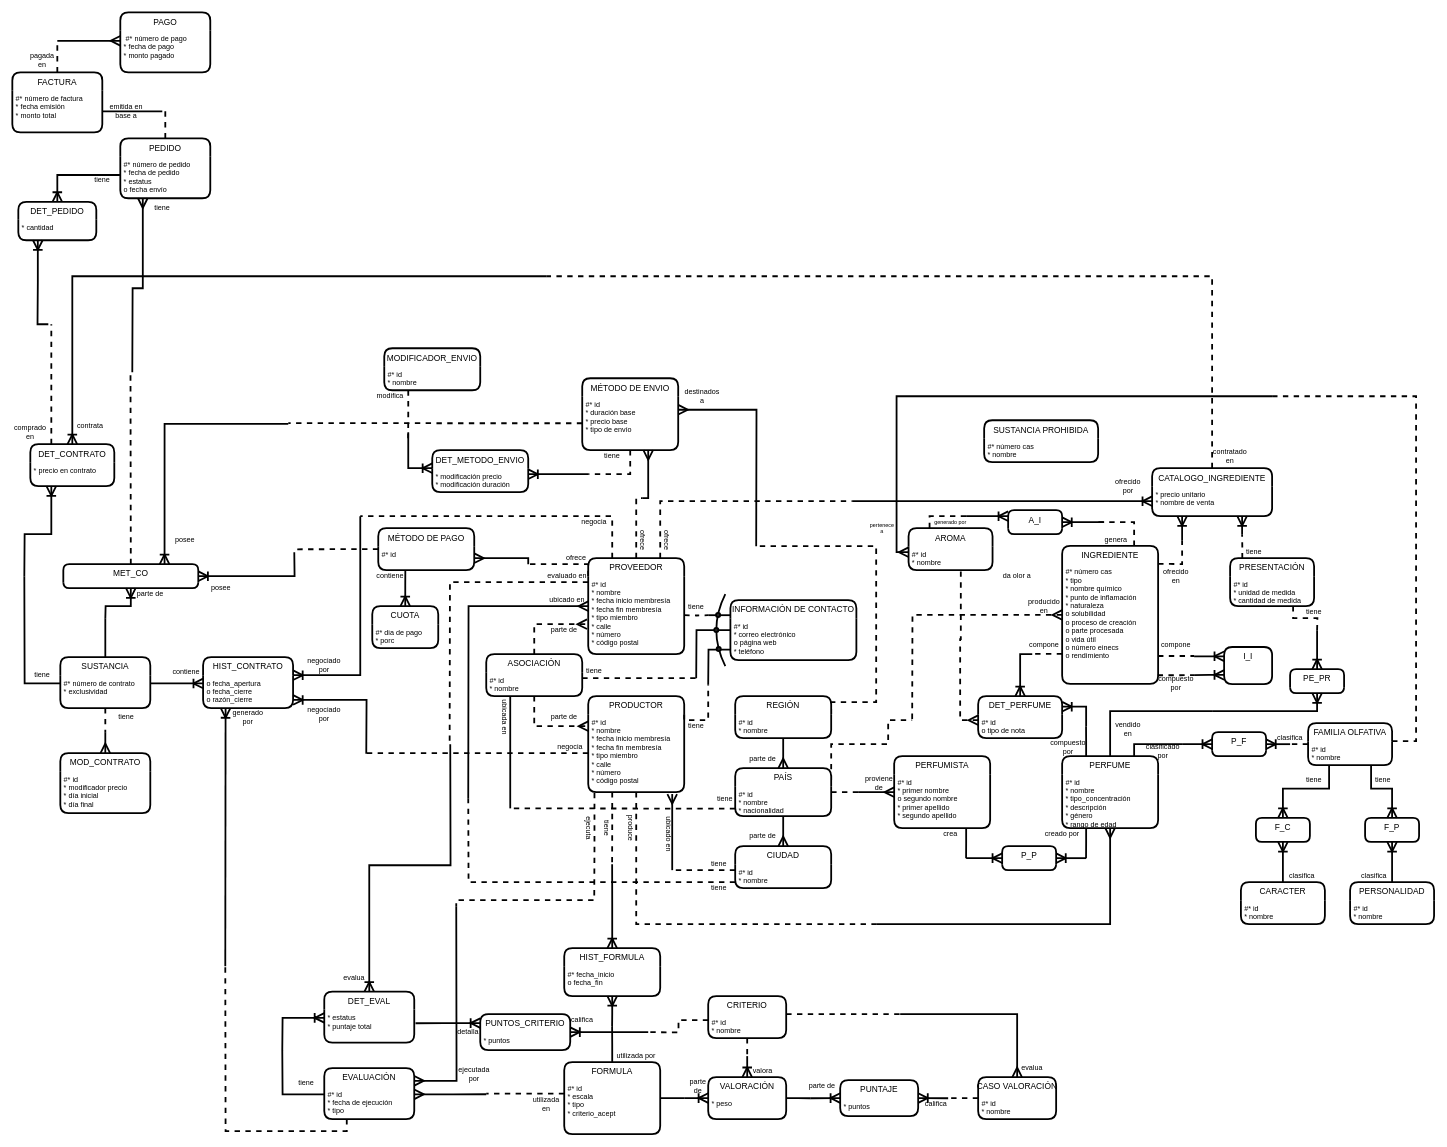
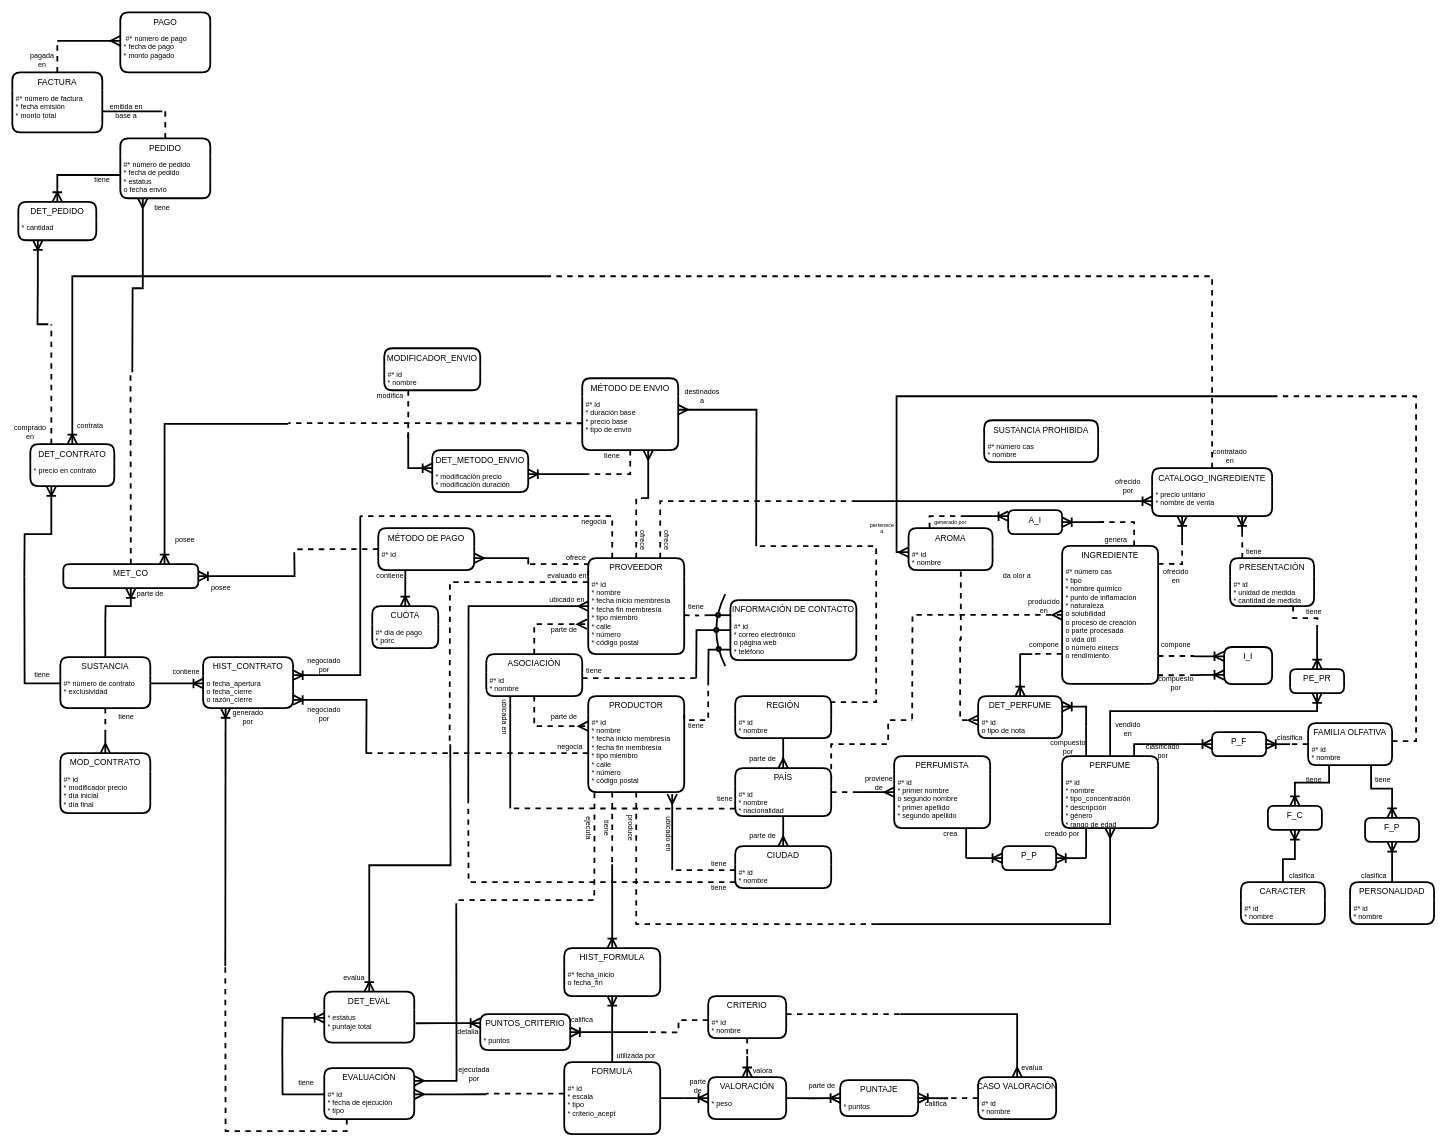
node "F_C": moved (1283, 830) -> (1295, 818)
node "utilizada en": removed
